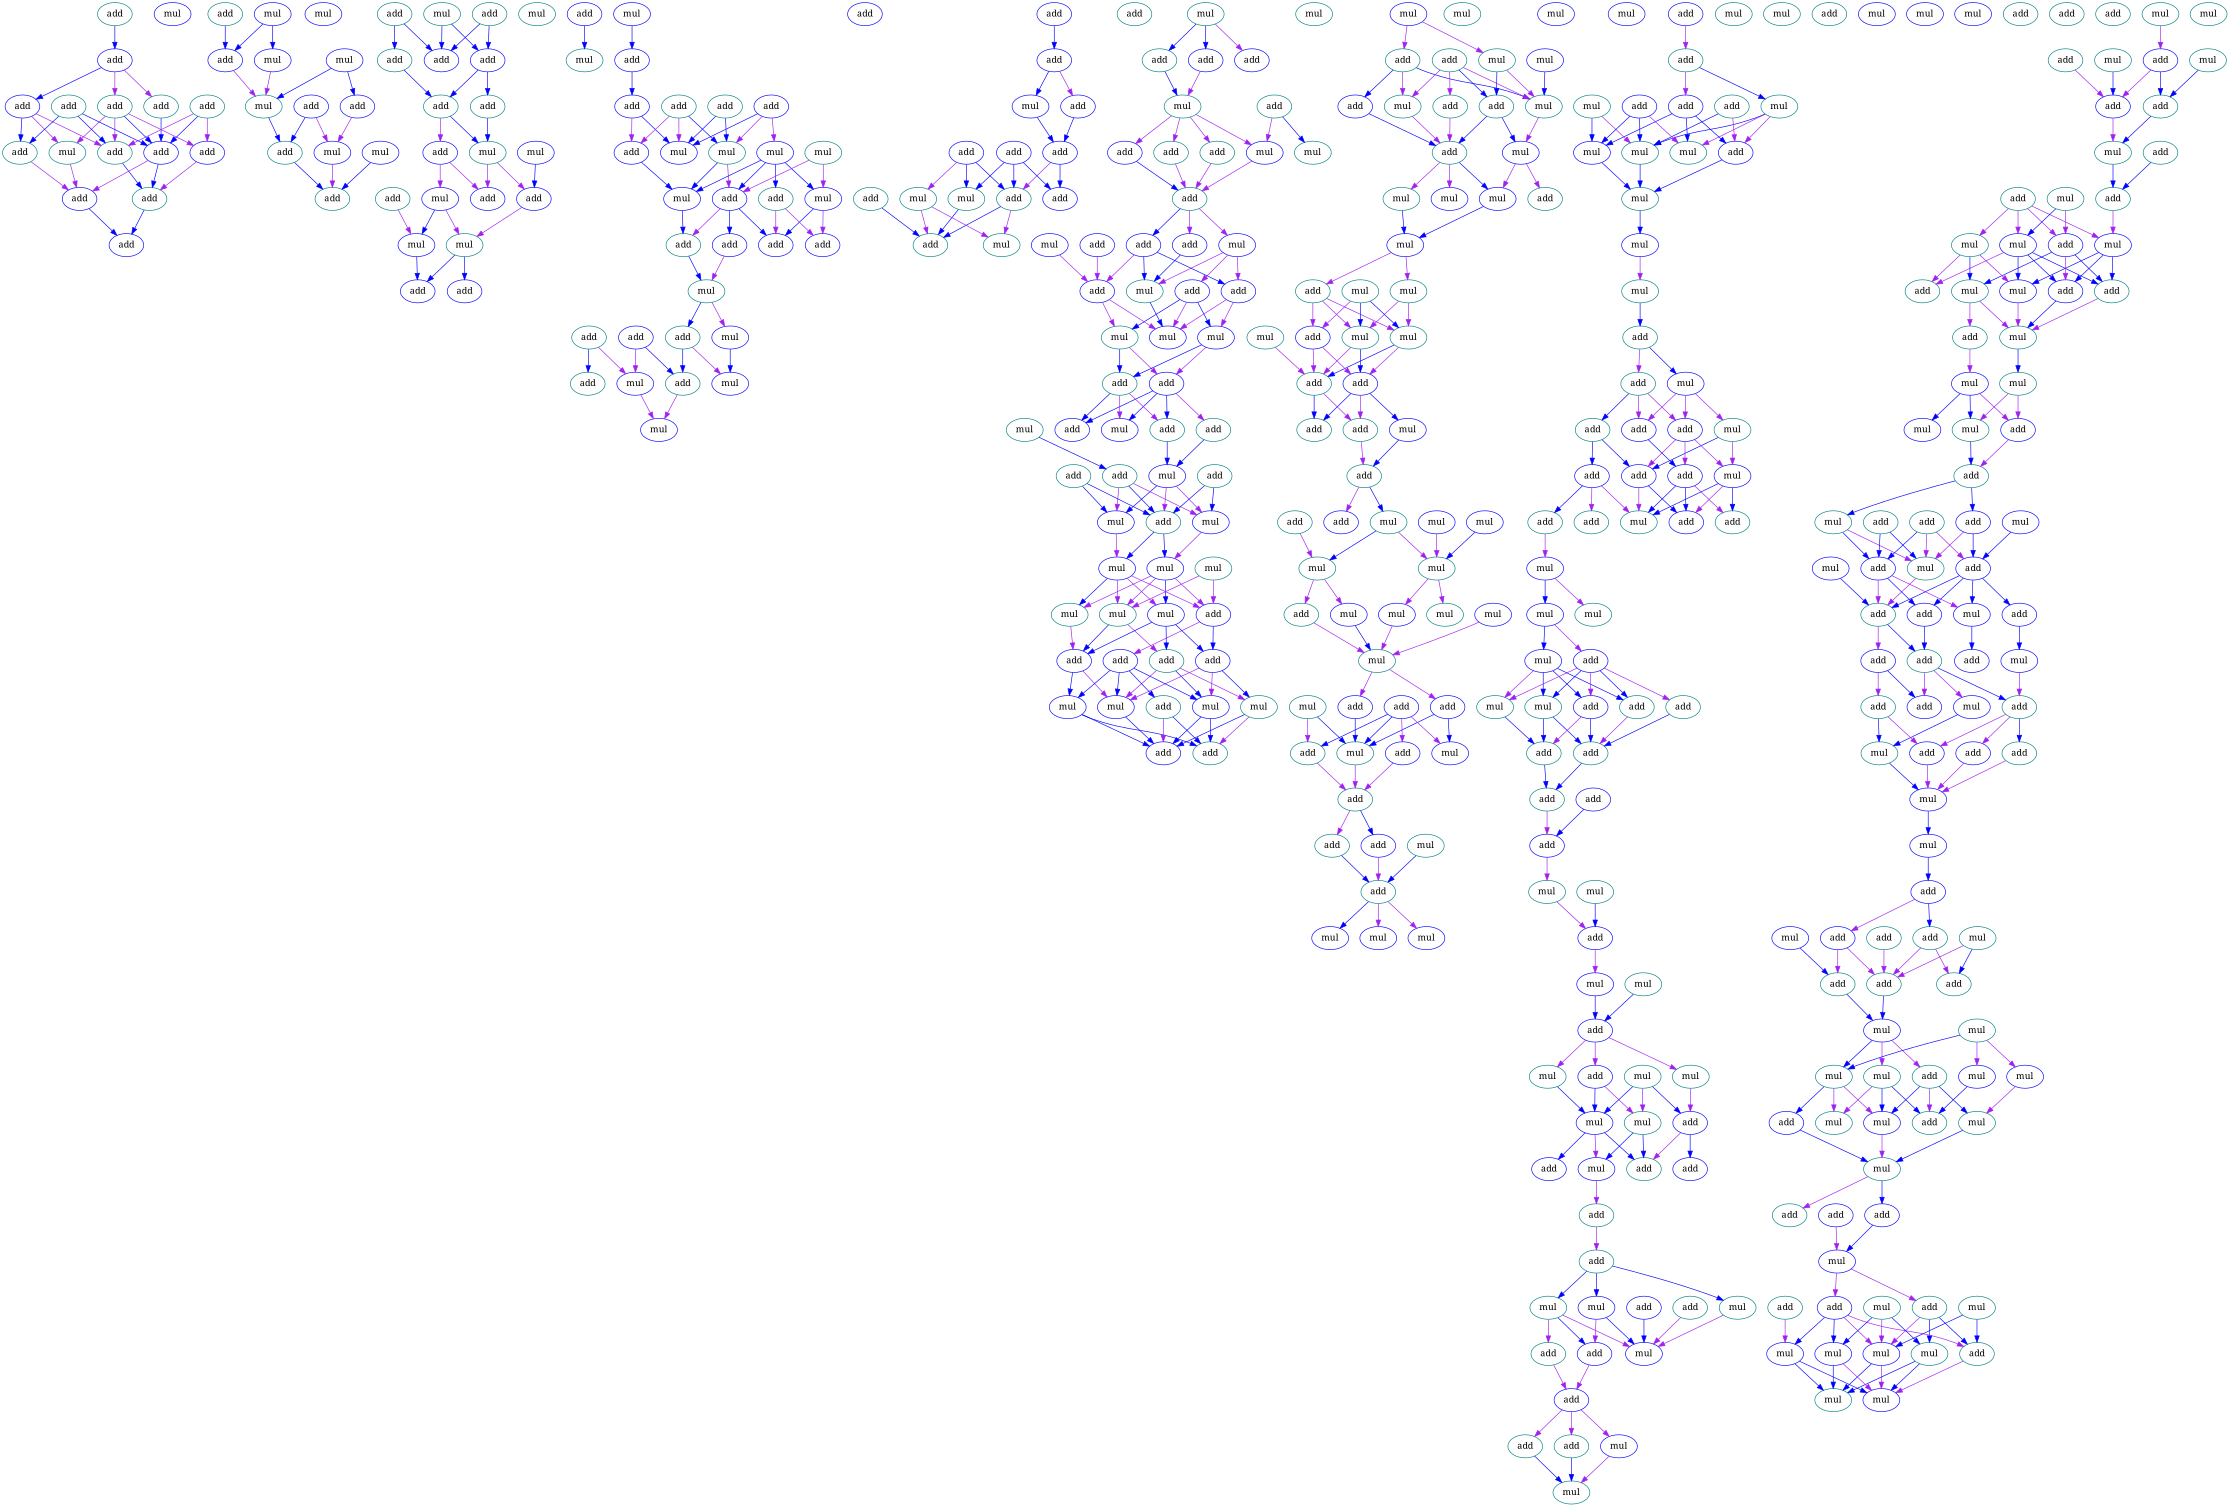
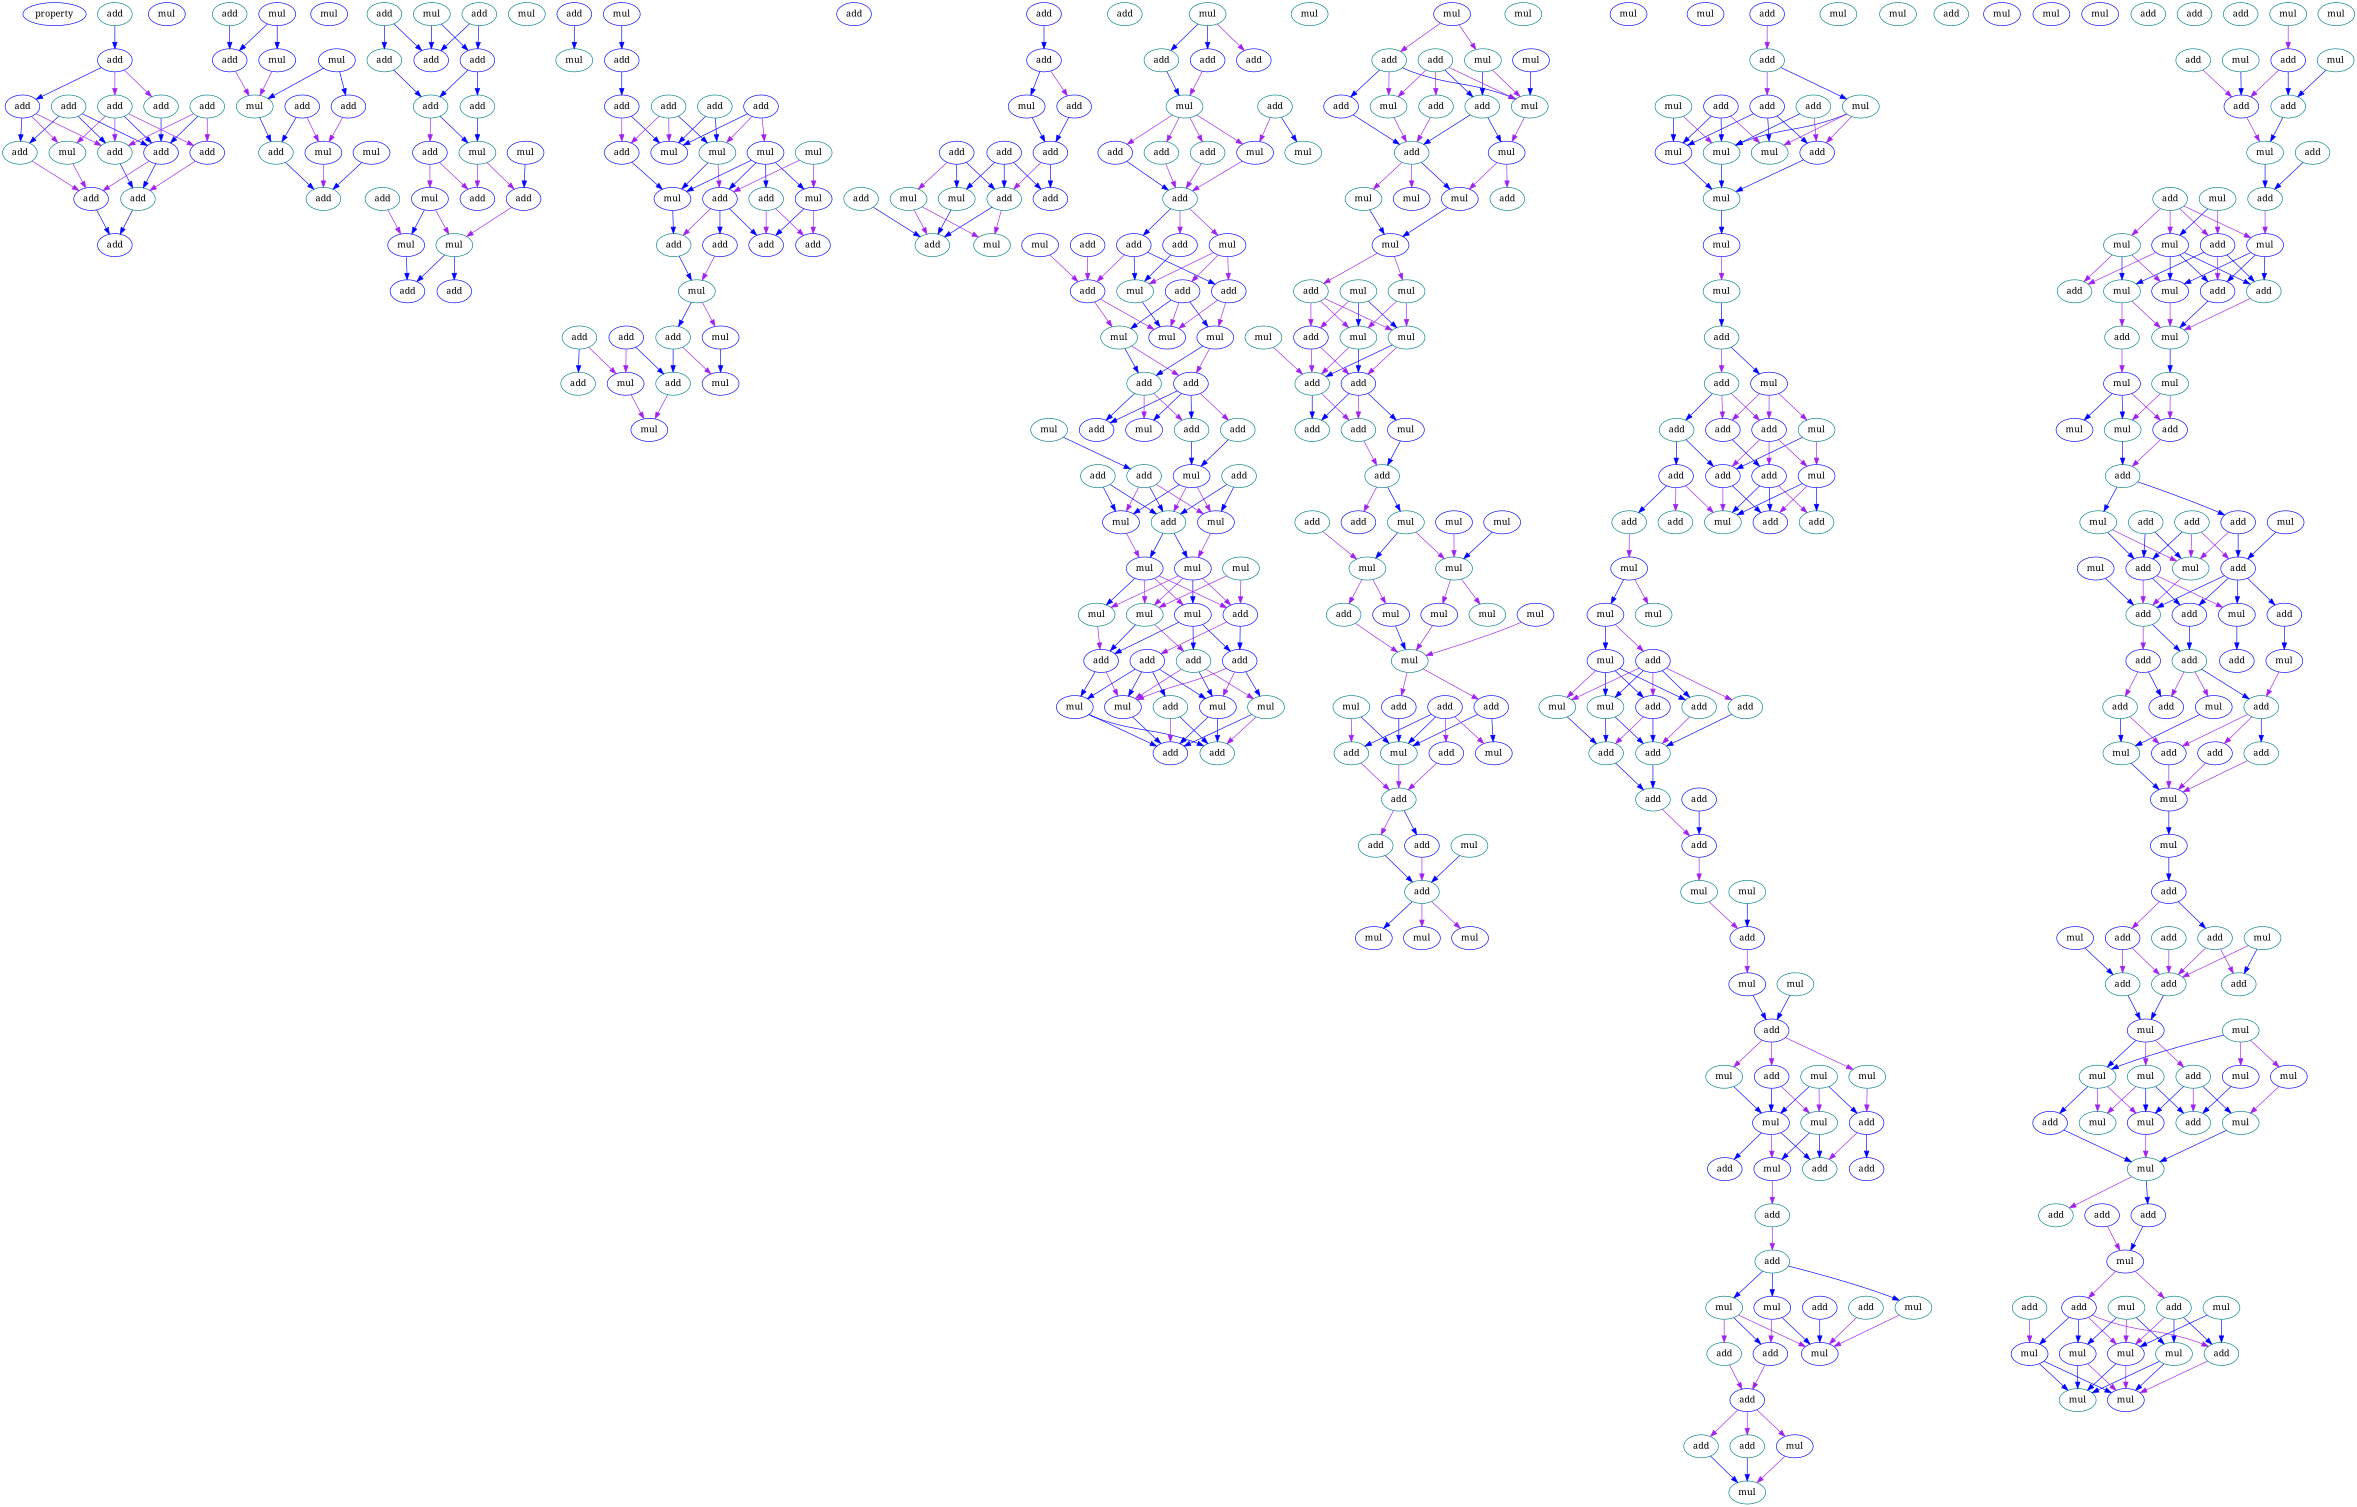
node "property": added
